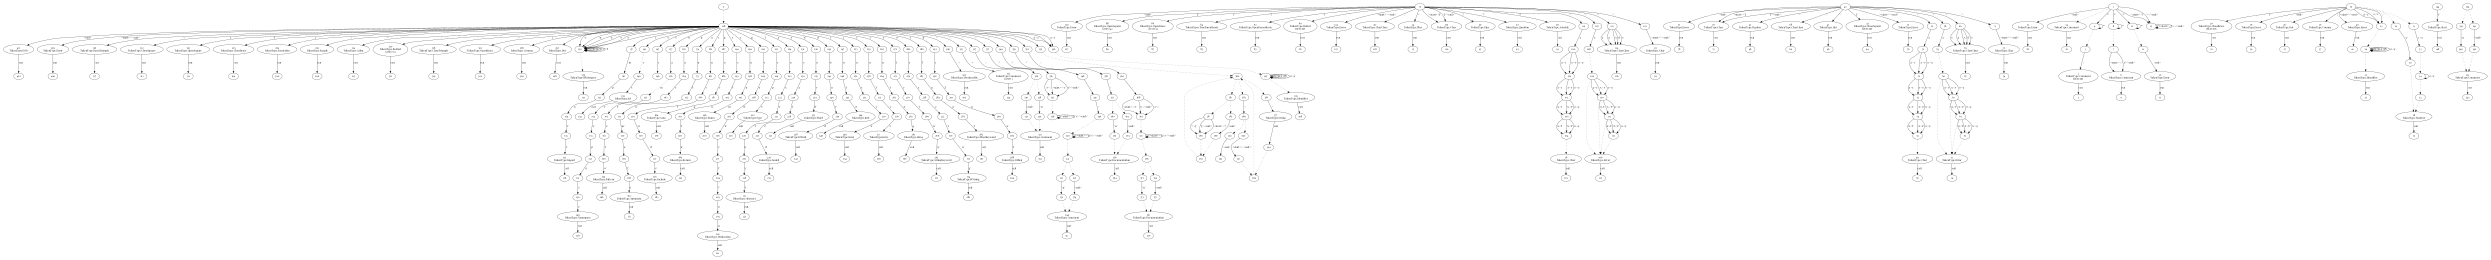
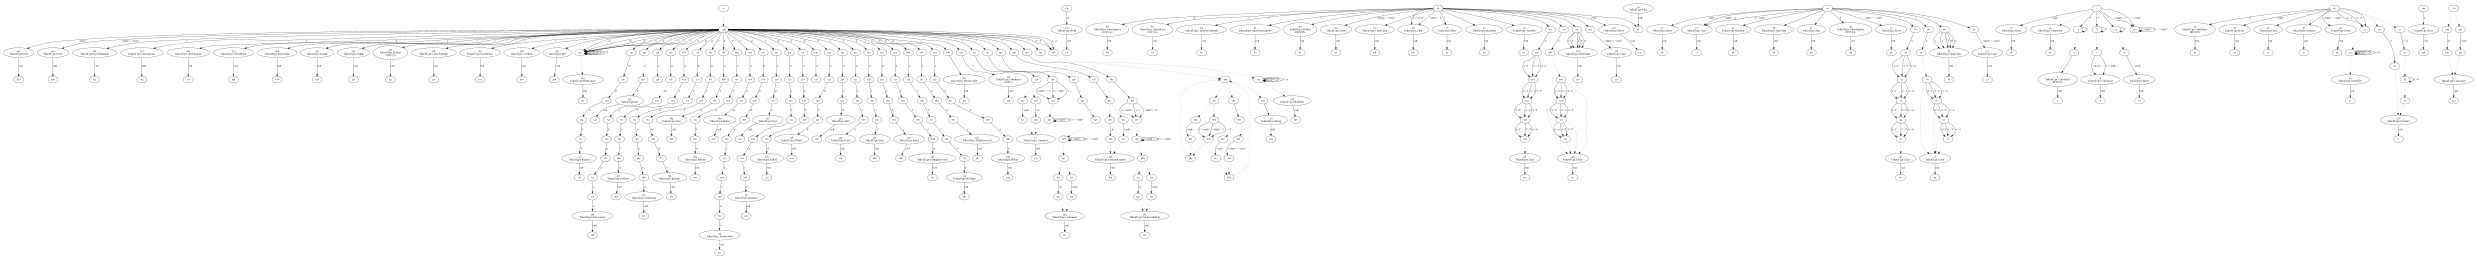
edge "79" -> "94 TokenType.Plus": now "79" -> "95"
edge "235" -> "234": removed, label "'r'"
edge "394" -> "384": now "393" -> "384"
